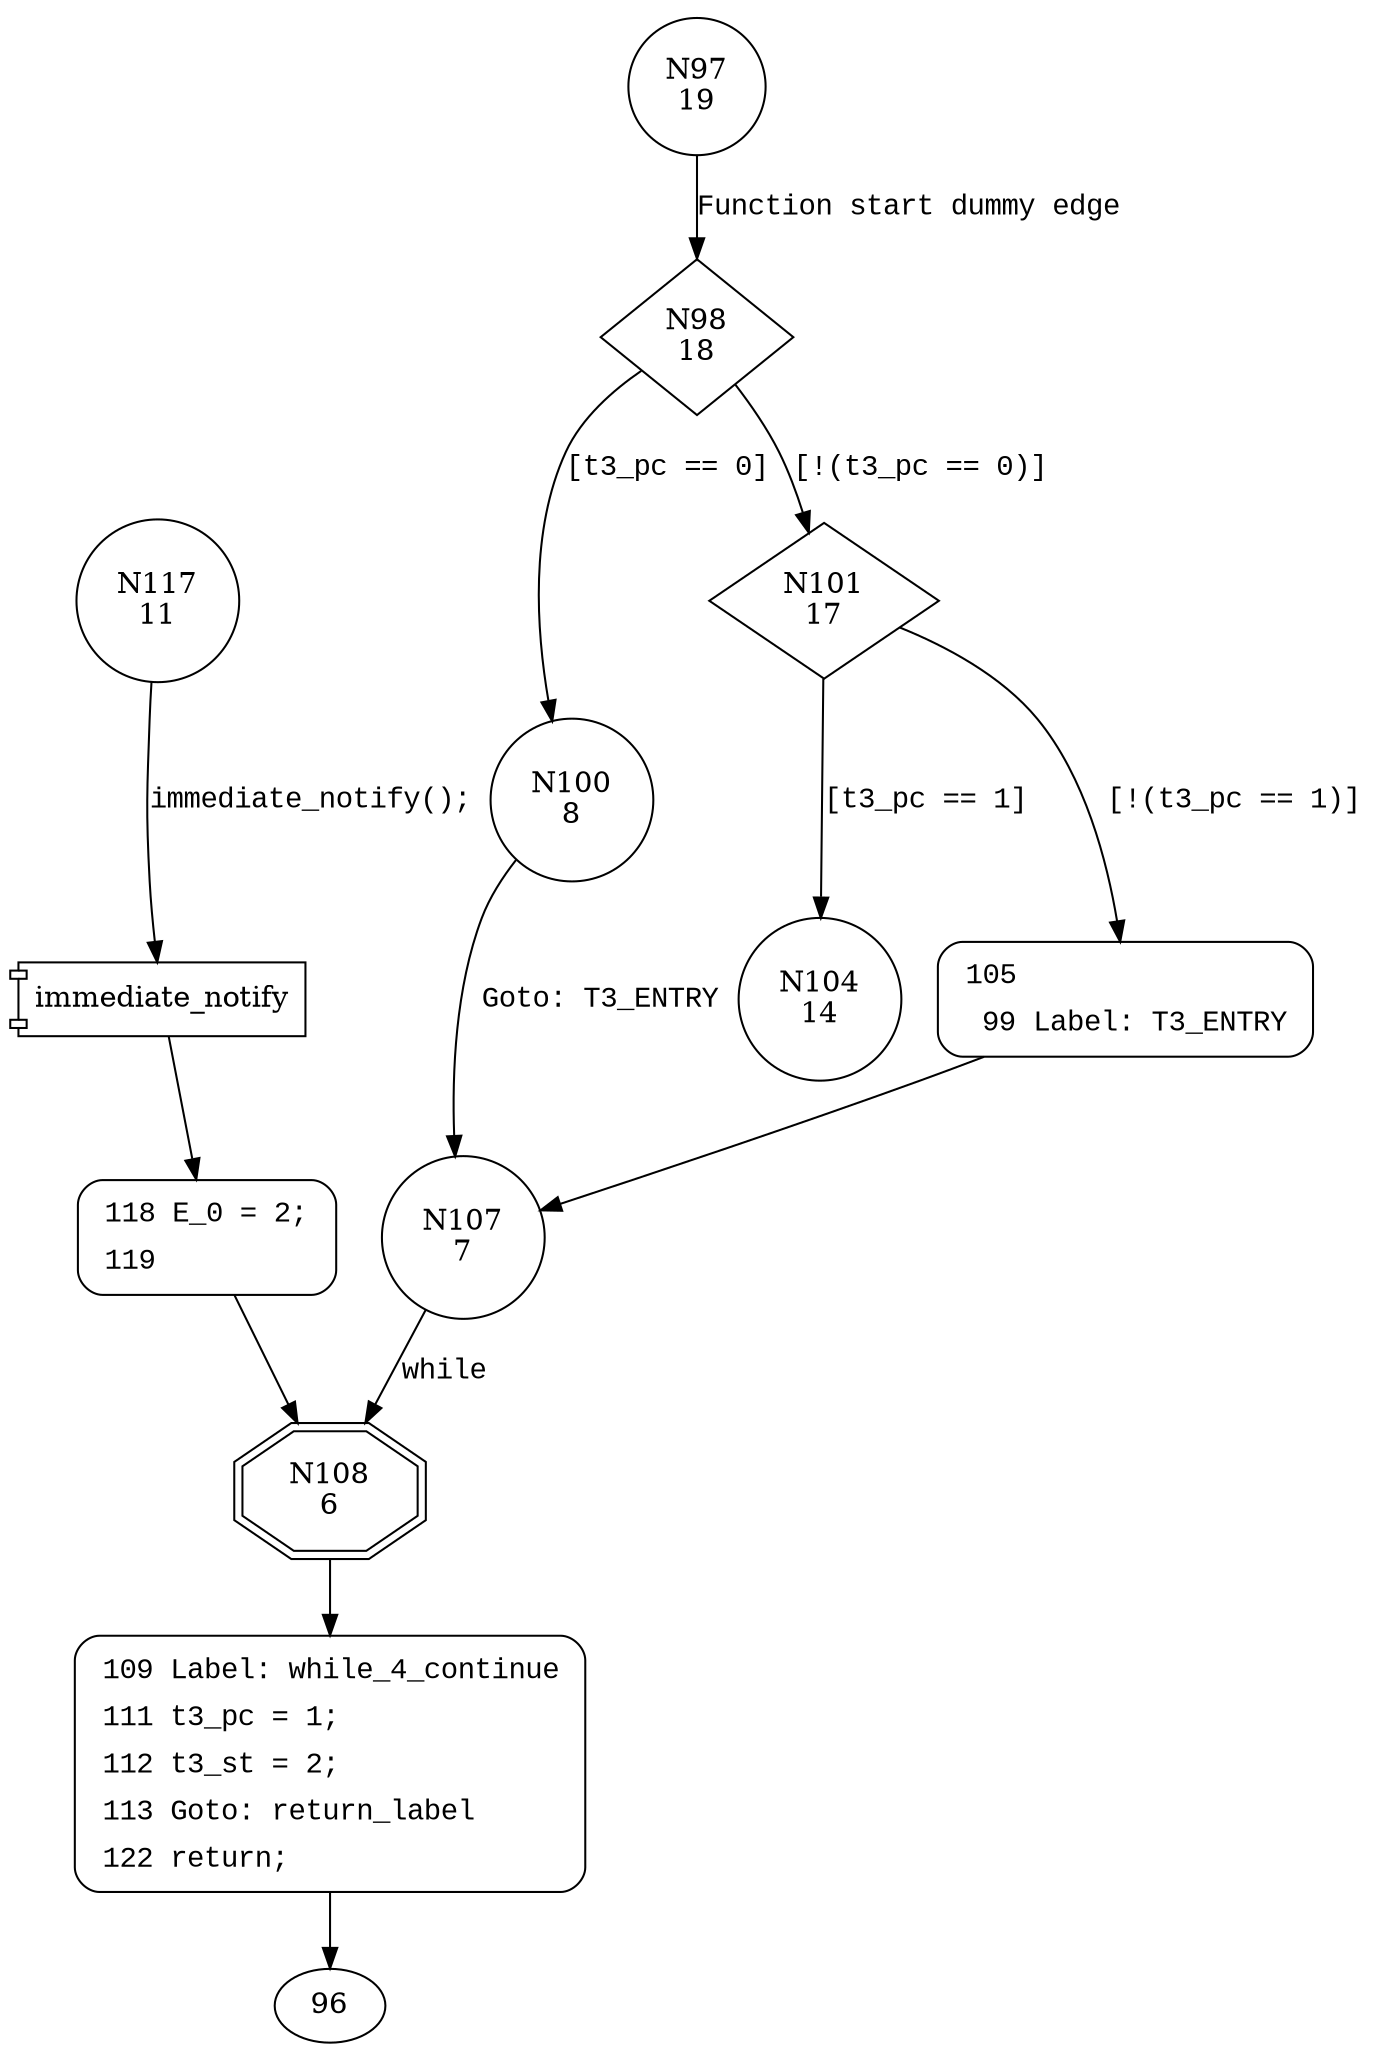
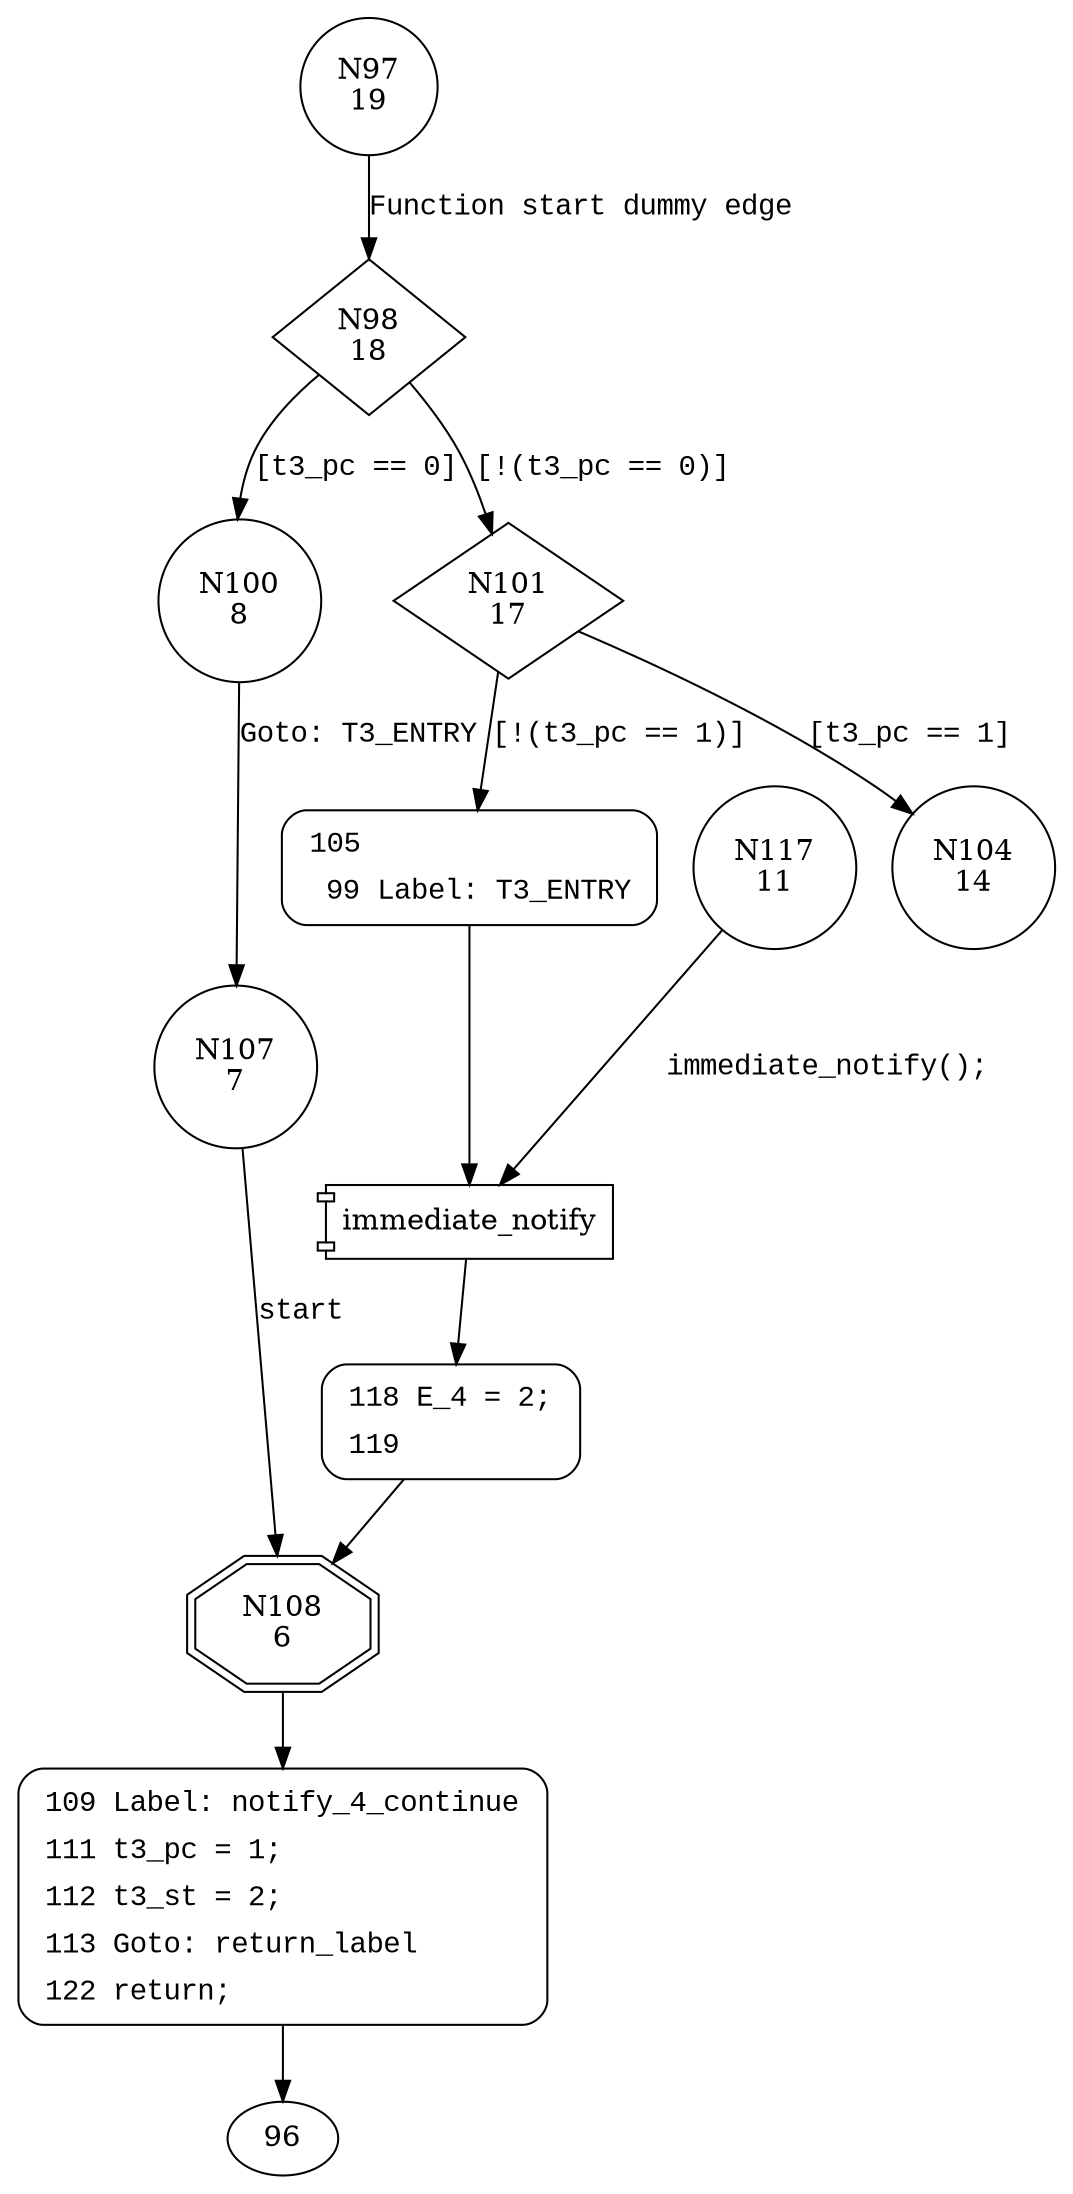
edge "105" -> "N107 7": now "105" -> "immediate_notify"
node "118": text "E_0 = 2;" -> "E_4 = 2;"
edge "N107 7" -> "N108 6": label "while" -> "start"
node "109": text "Label: while_4_continue" -> "Label: notify_4_continue"
